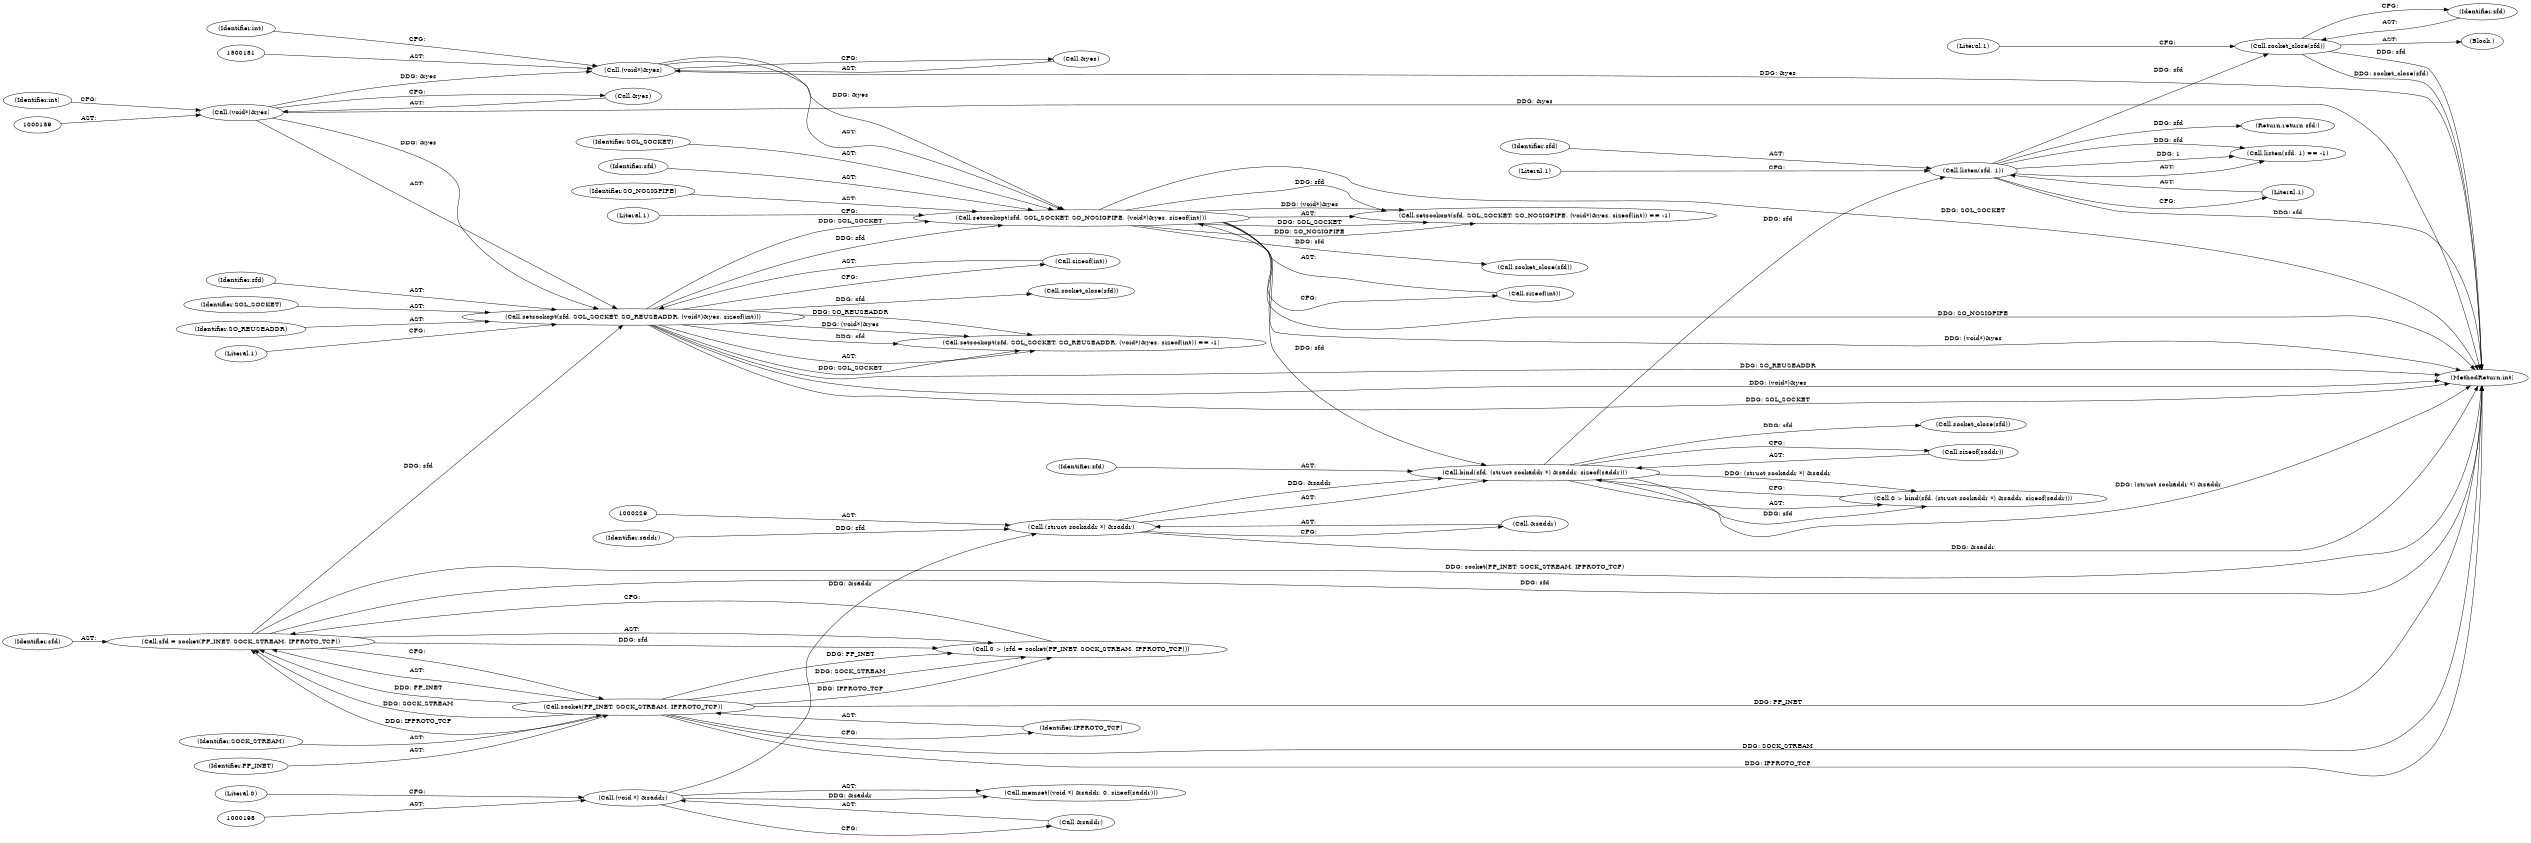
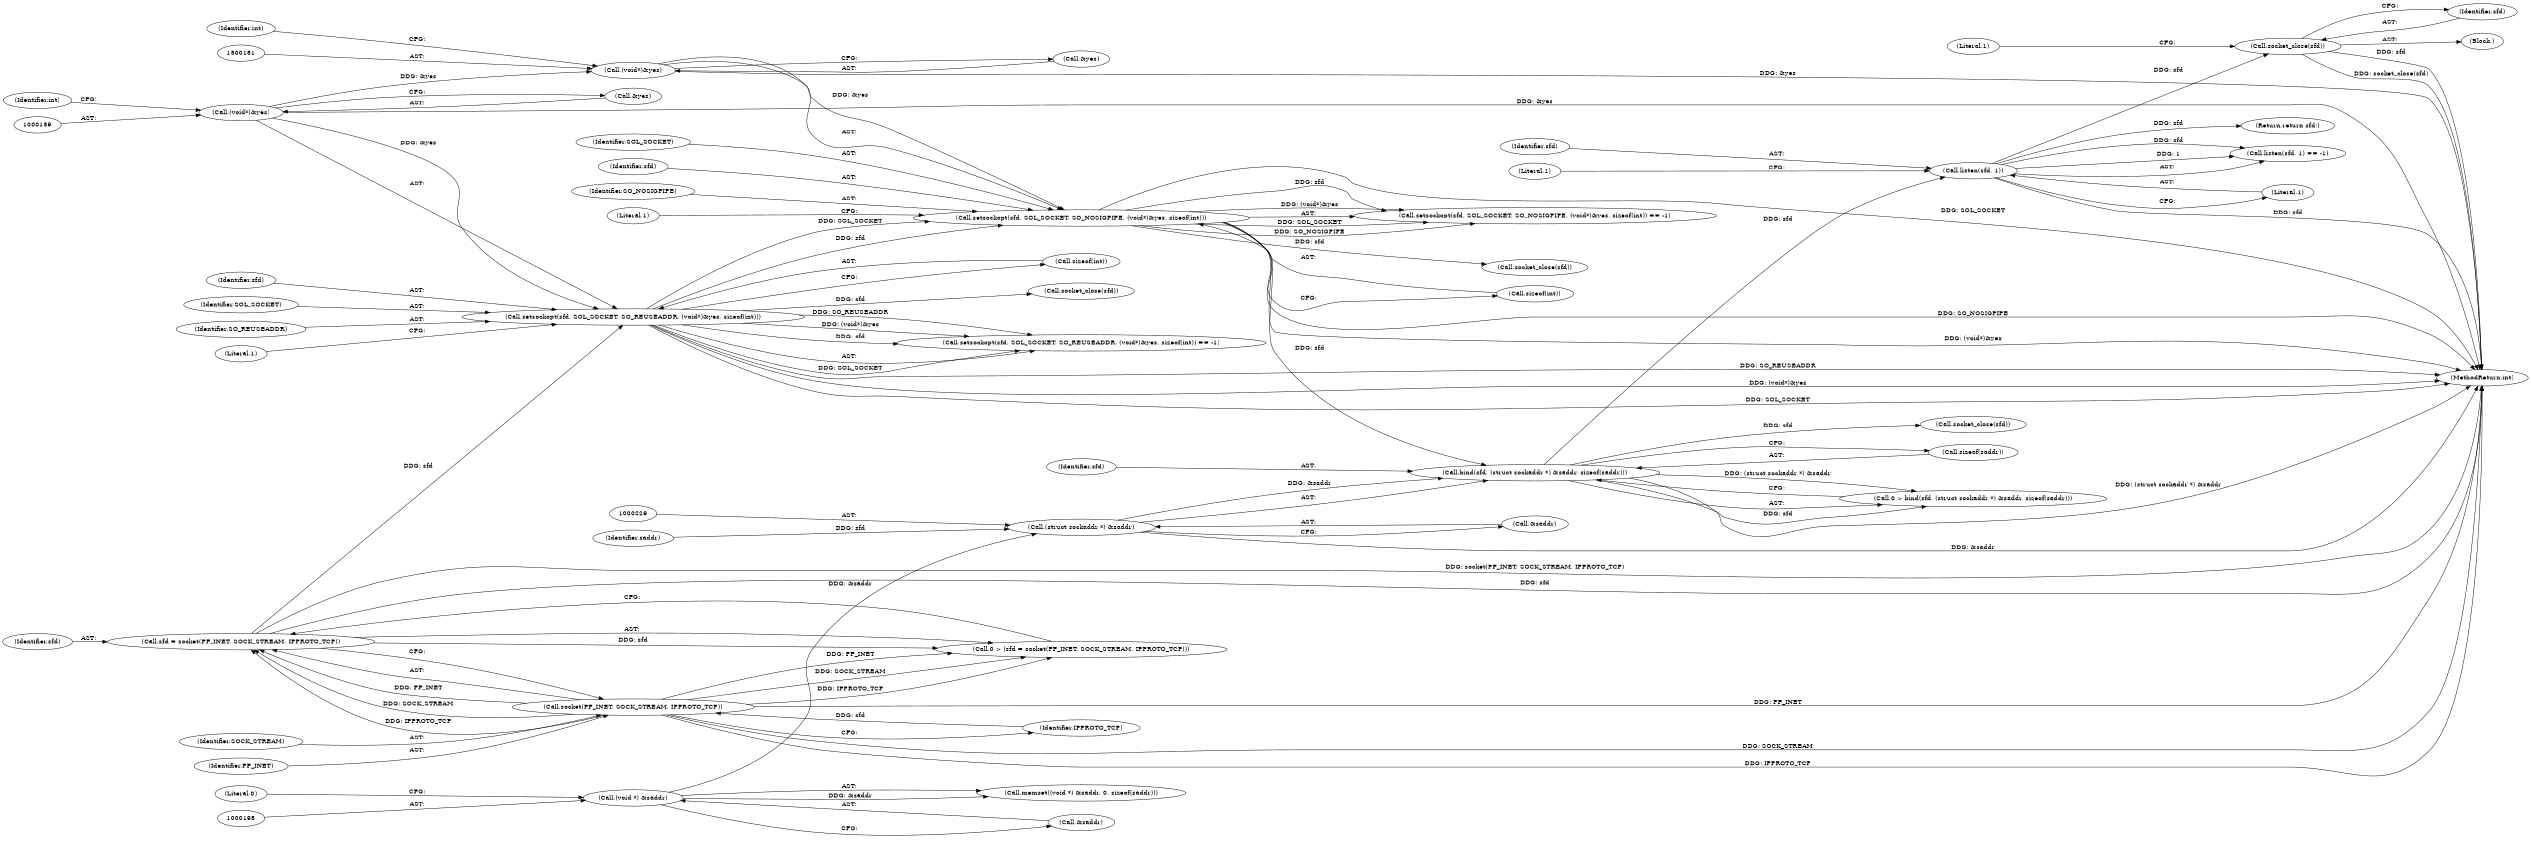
edge "(Identifier,IPPROTO_TCP)" -> "(Call,socket(PF_INET, SOCK_STREAM, IPPROTO_TCP))": label "AST: " -> "DDG: sfd"
